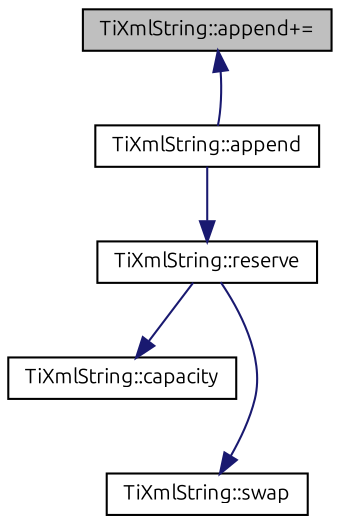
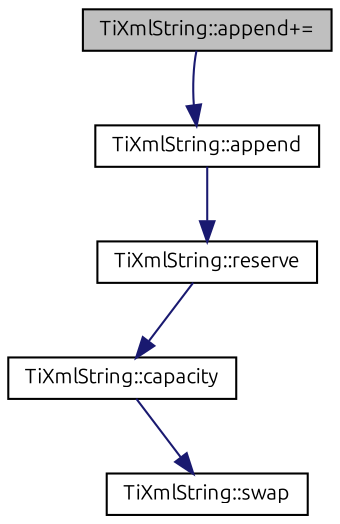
edge "TiXmlString::append" -> "TiXmlString::append+=": reversed
edge "TiXmlString::reserve" -> "TiXmlString::swap": now "TiXmlString::capacity" -> "TiXmlString::swap"
